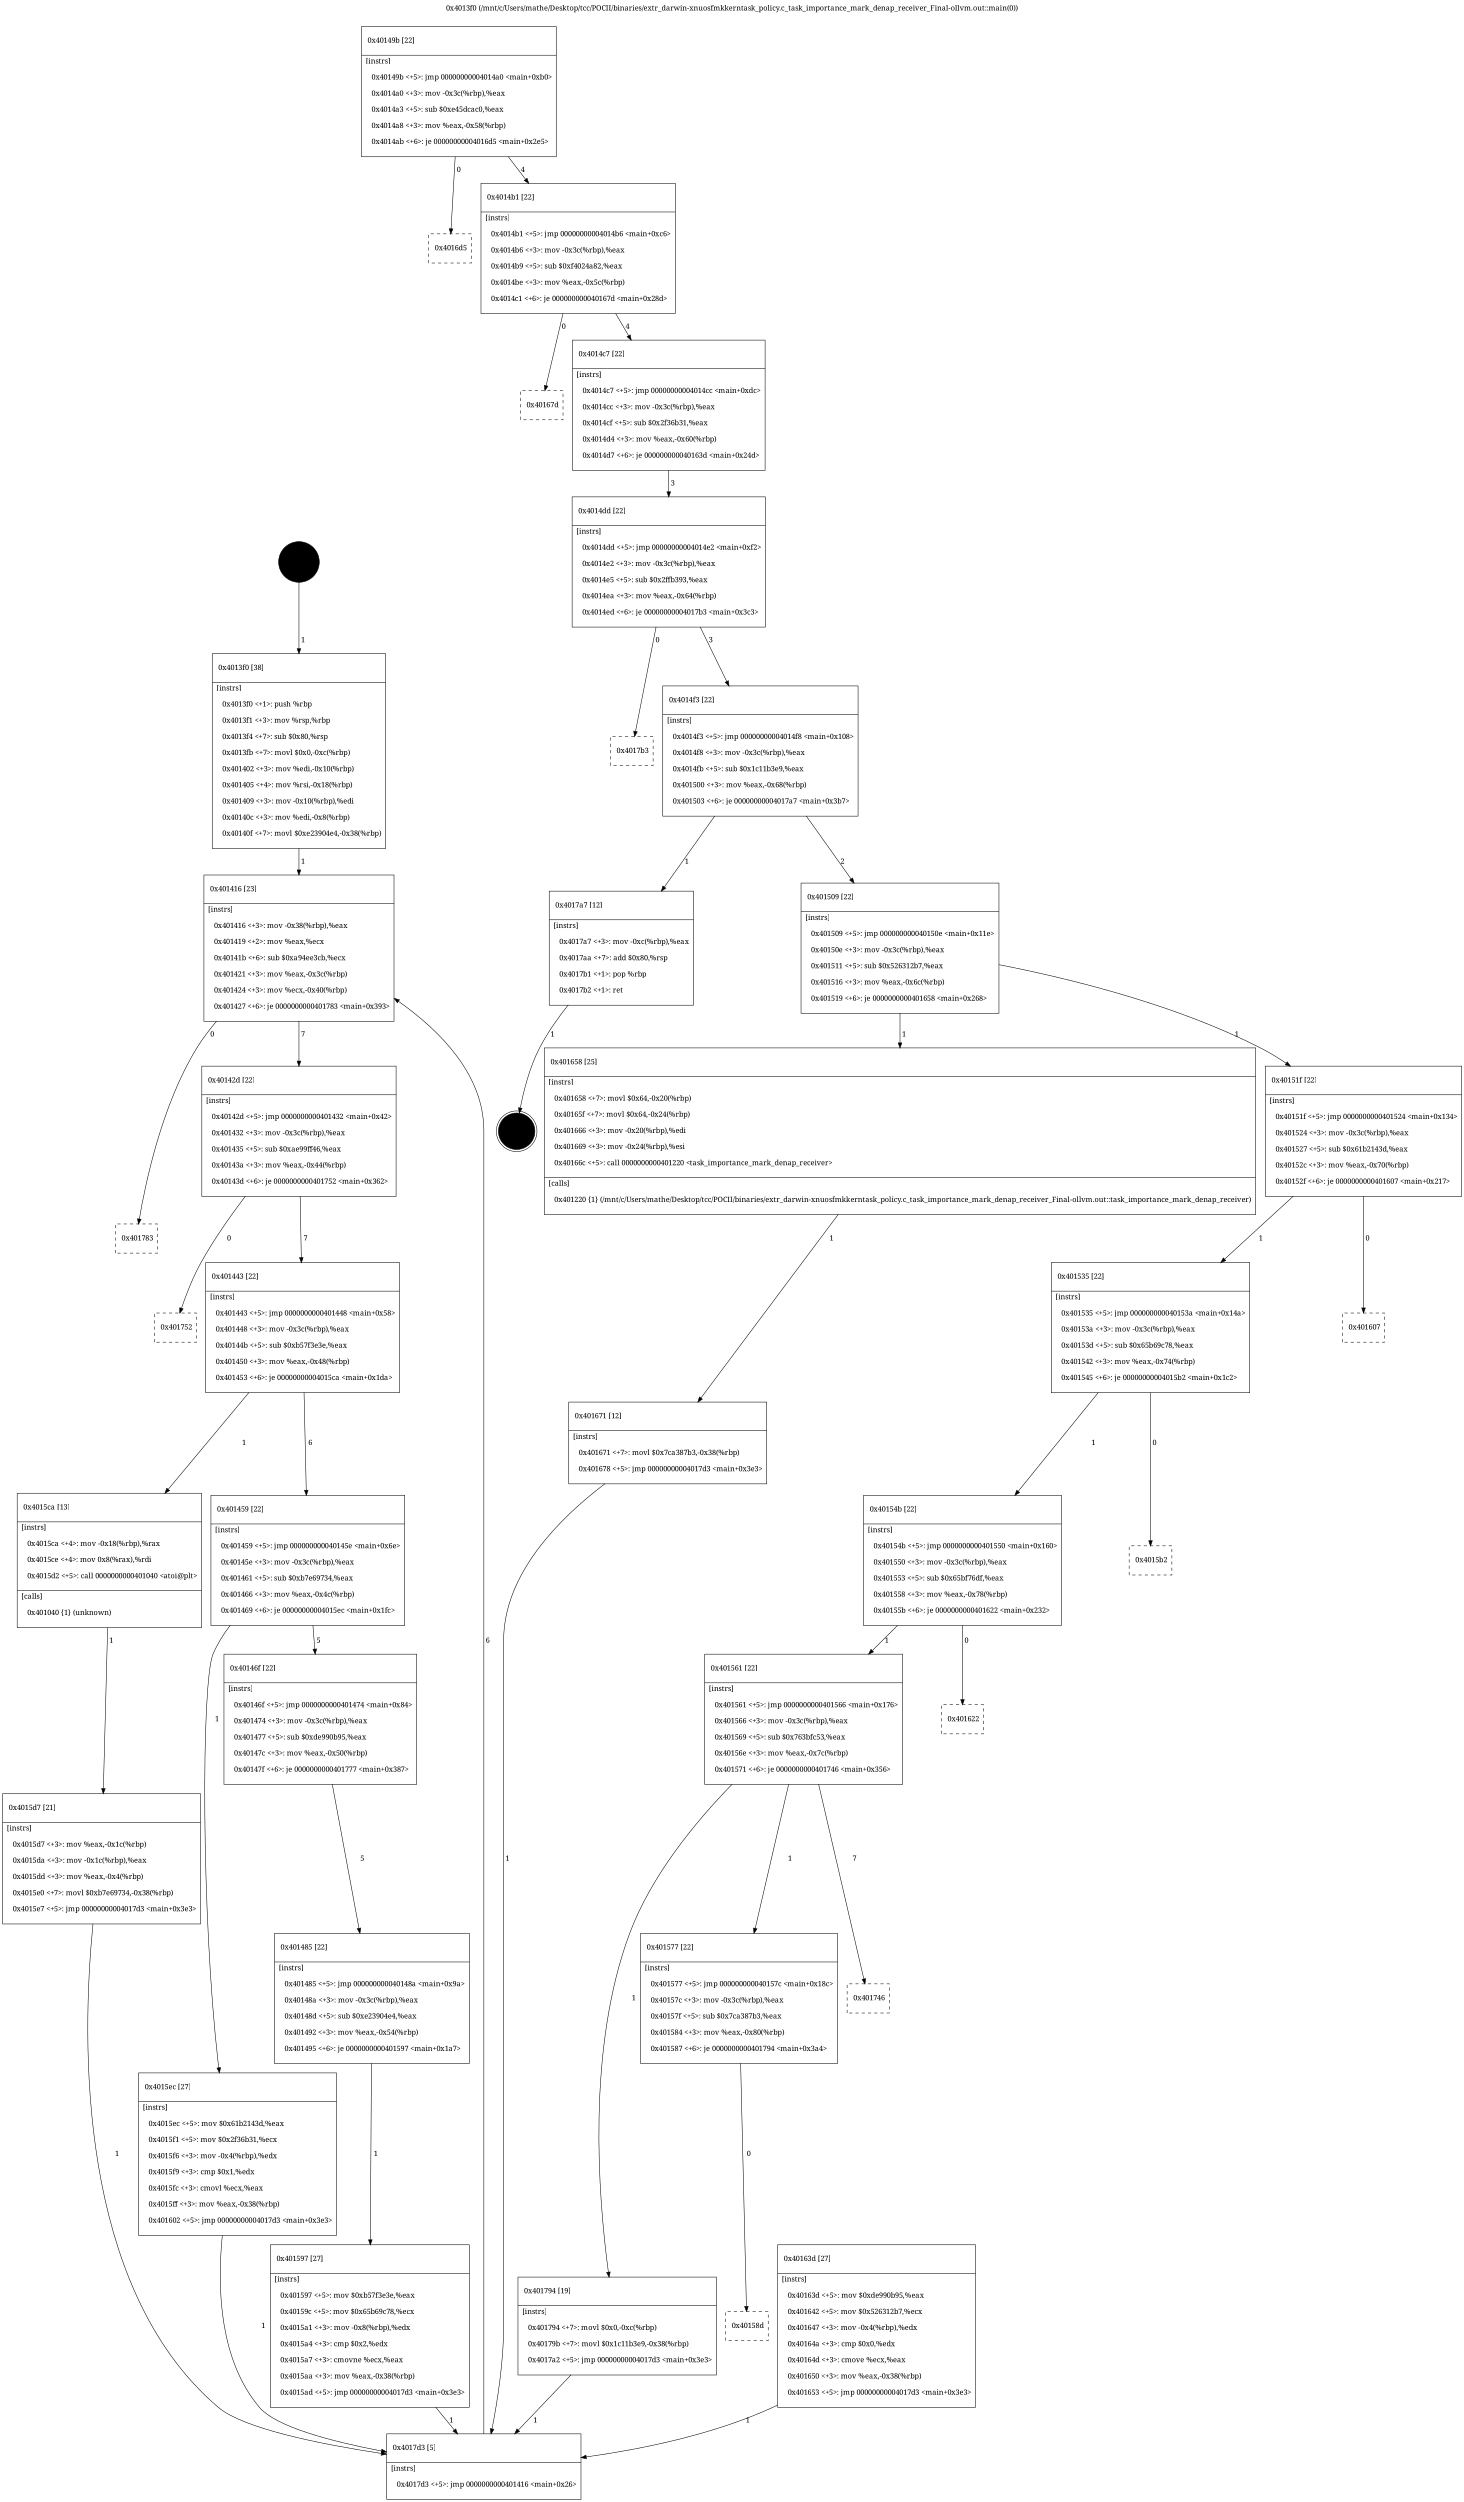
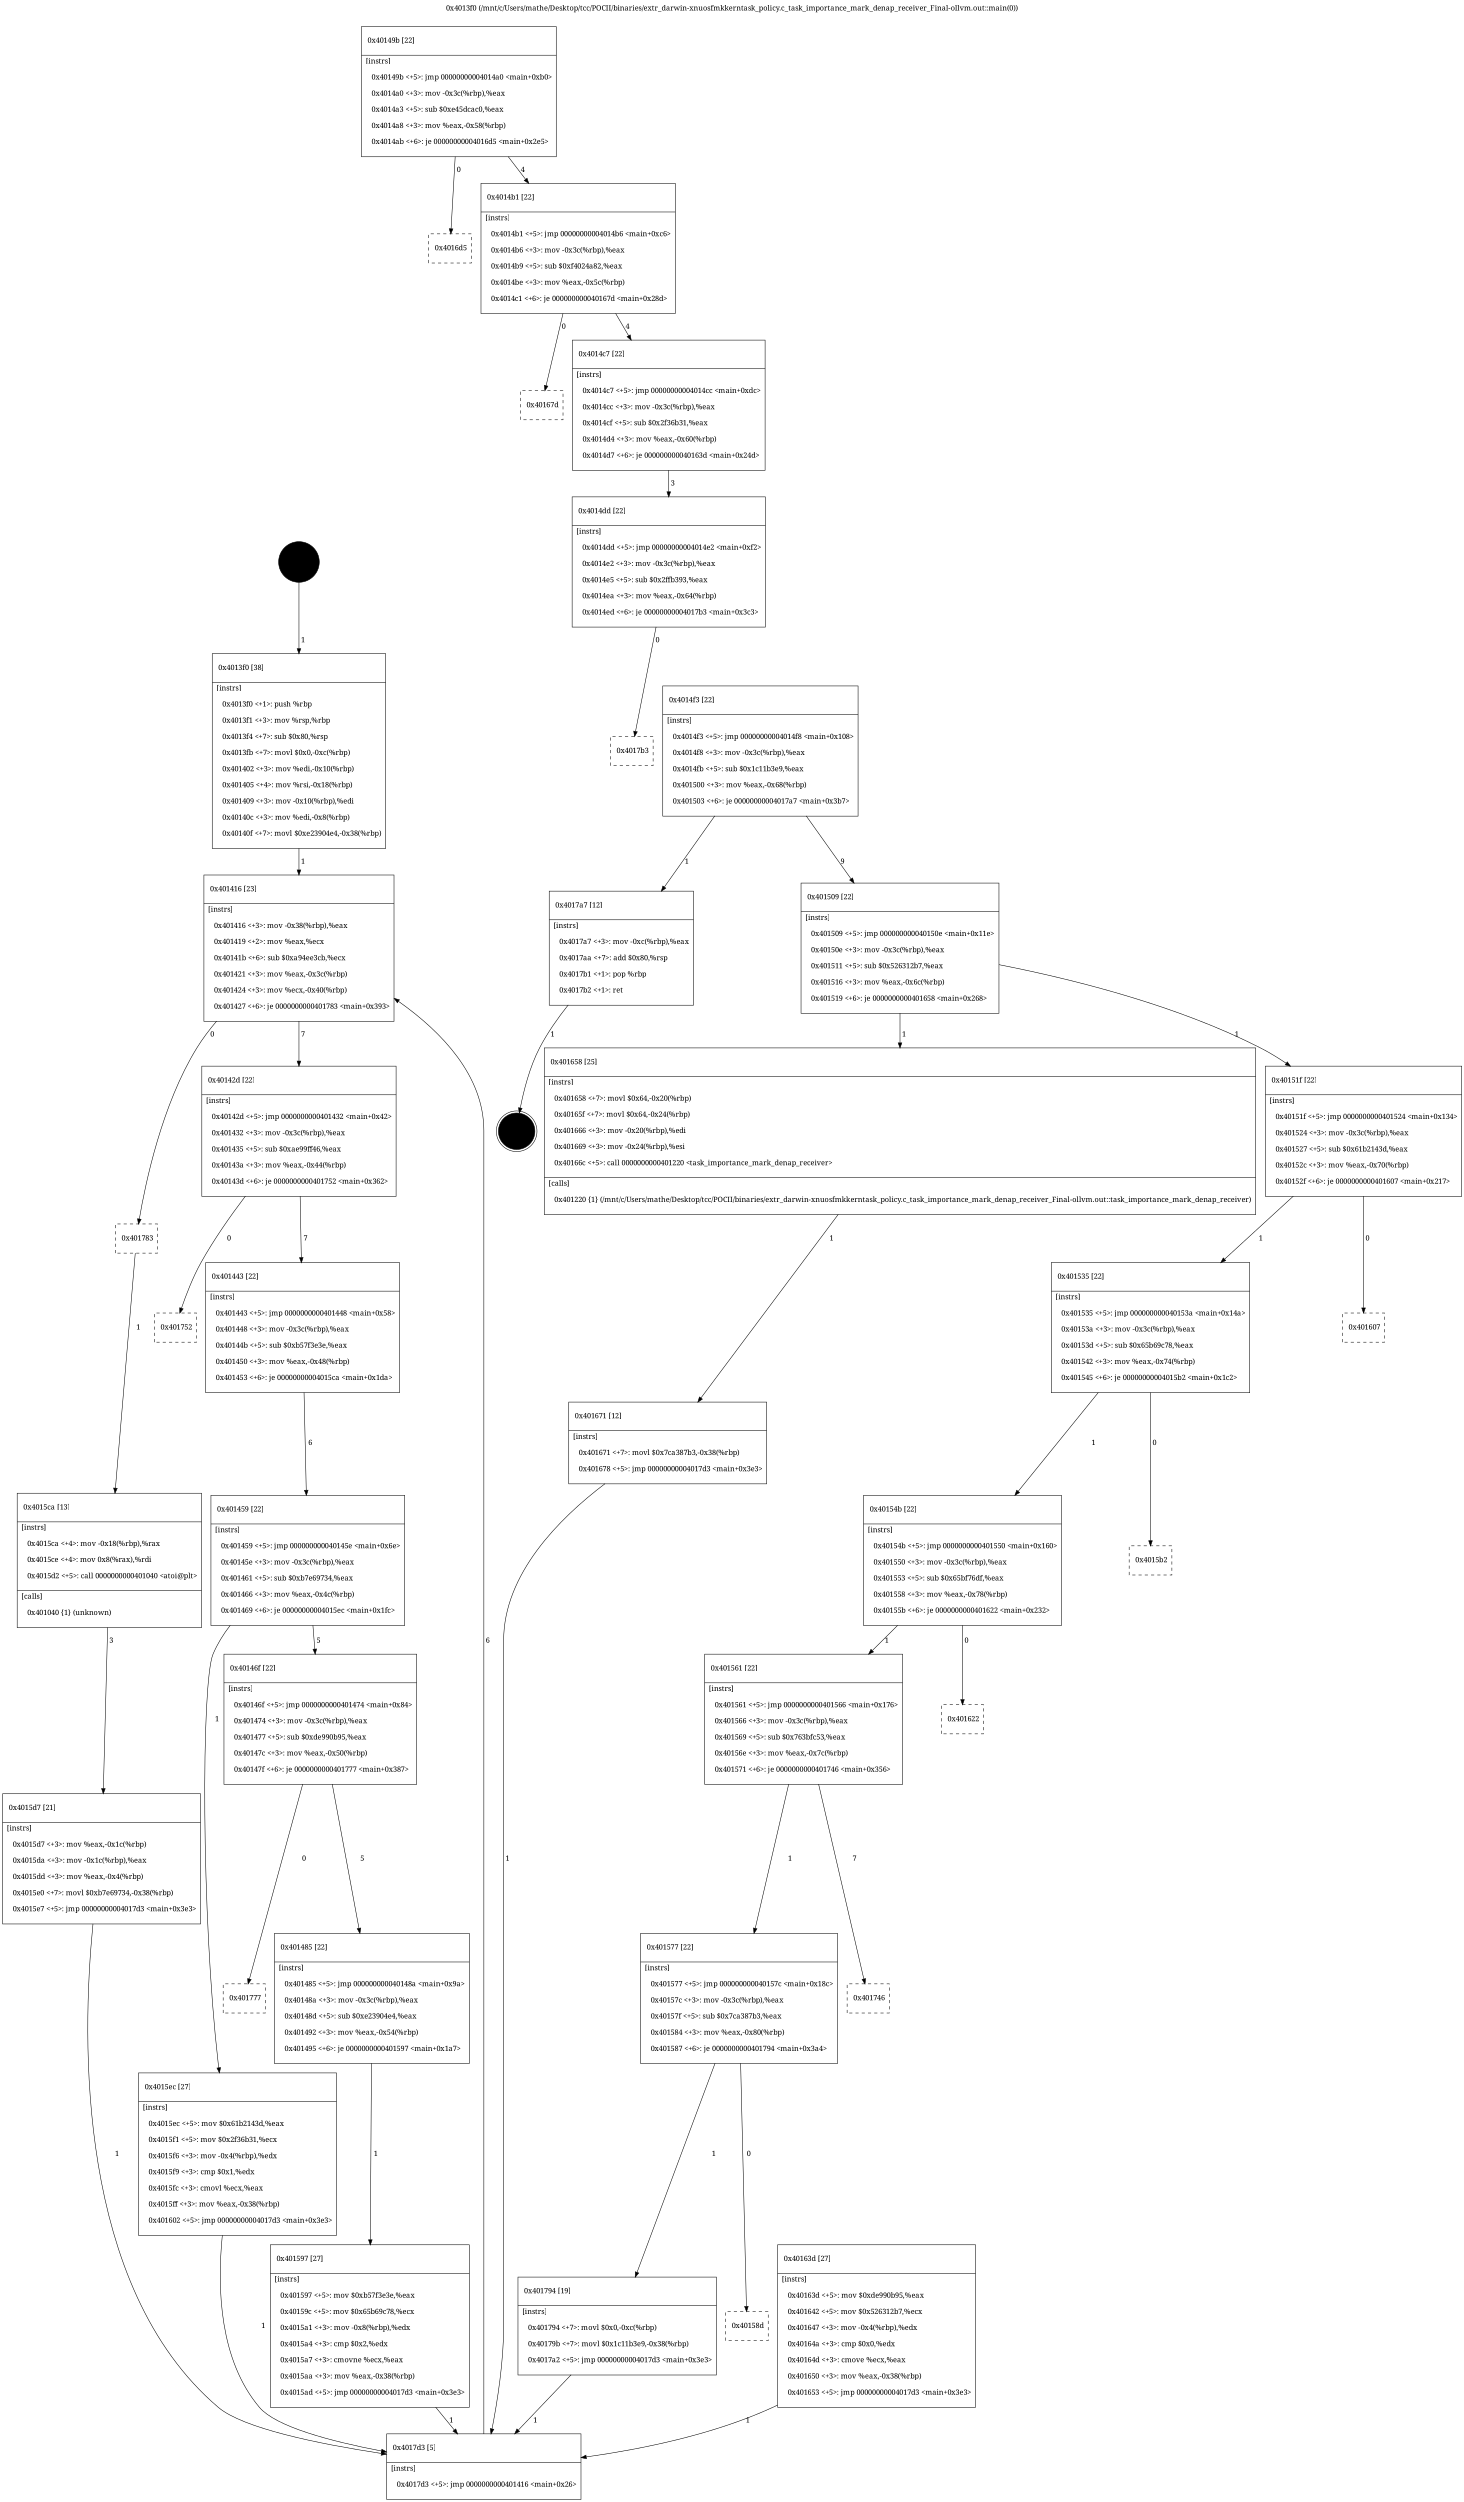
edge "0x4014dd [22]" -> "0x4014f3 [22]": removed, label "3"
edge "0x4014f3 [22]" -> "0x401509 [22]": label " 2" -> " 9"
edge "0x401443 [22]" -> "0x4015ca [13]": now "0x401783" -> "0x4015ca [13]"
edge "0x4015ca [13]" -> "0x4015d7 [21]": label " 1" -> " 3"
node "0x401777": added
edge "0x401561 [22]" -> "0x401794 [19]": now "0x401577 [22]" -> "0x401794 [19]"
